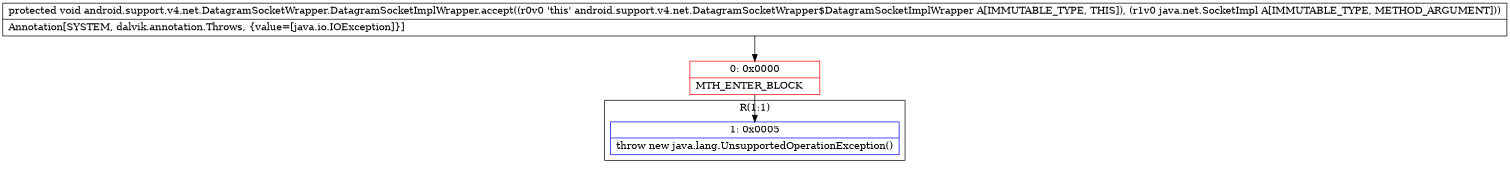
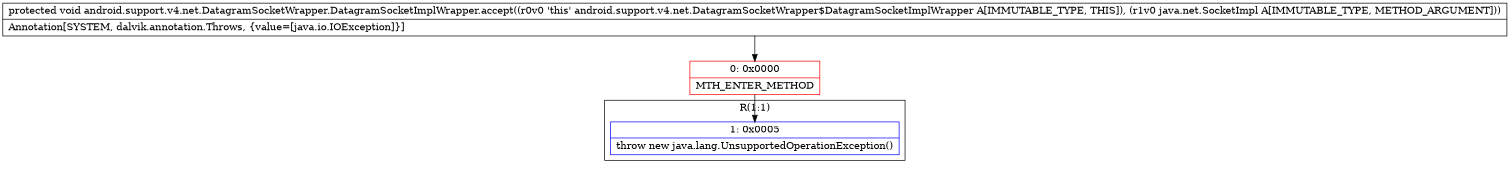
node "0: 0x0000": text "MTH_ENTER_BLOCK" -> "MTH_ENTER_METHOD"
